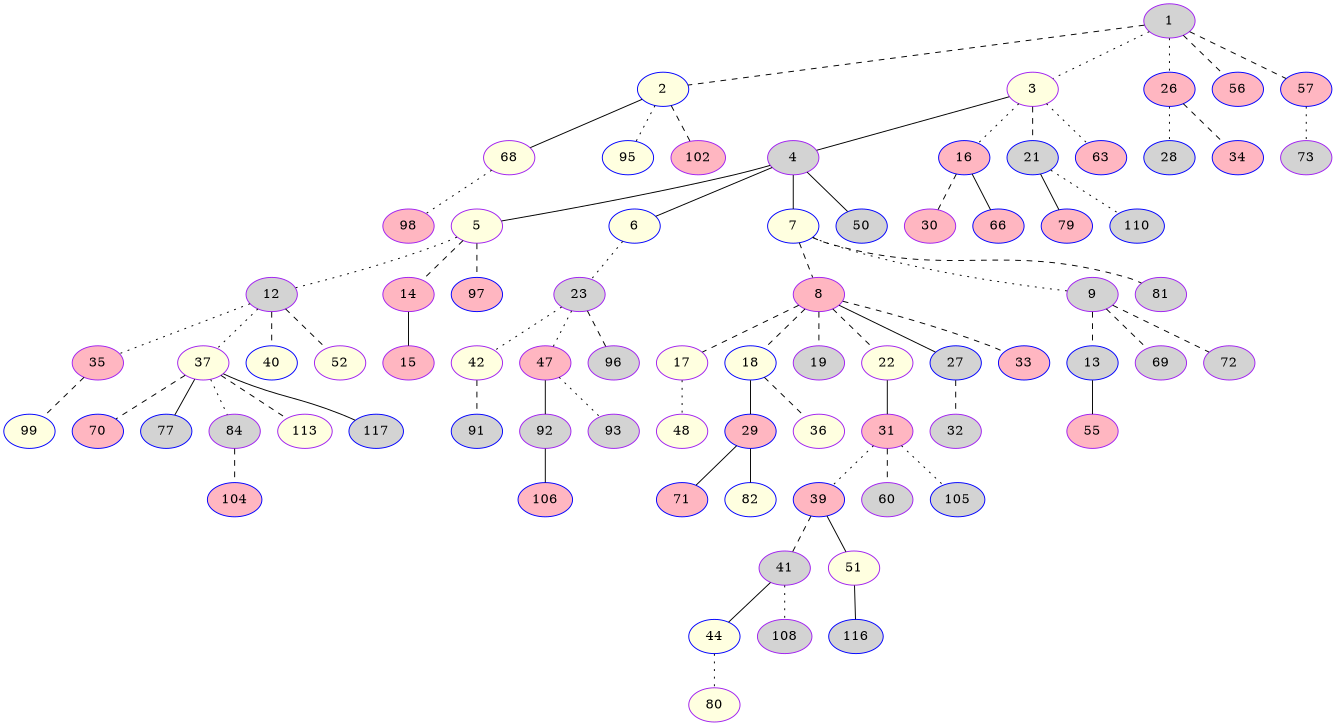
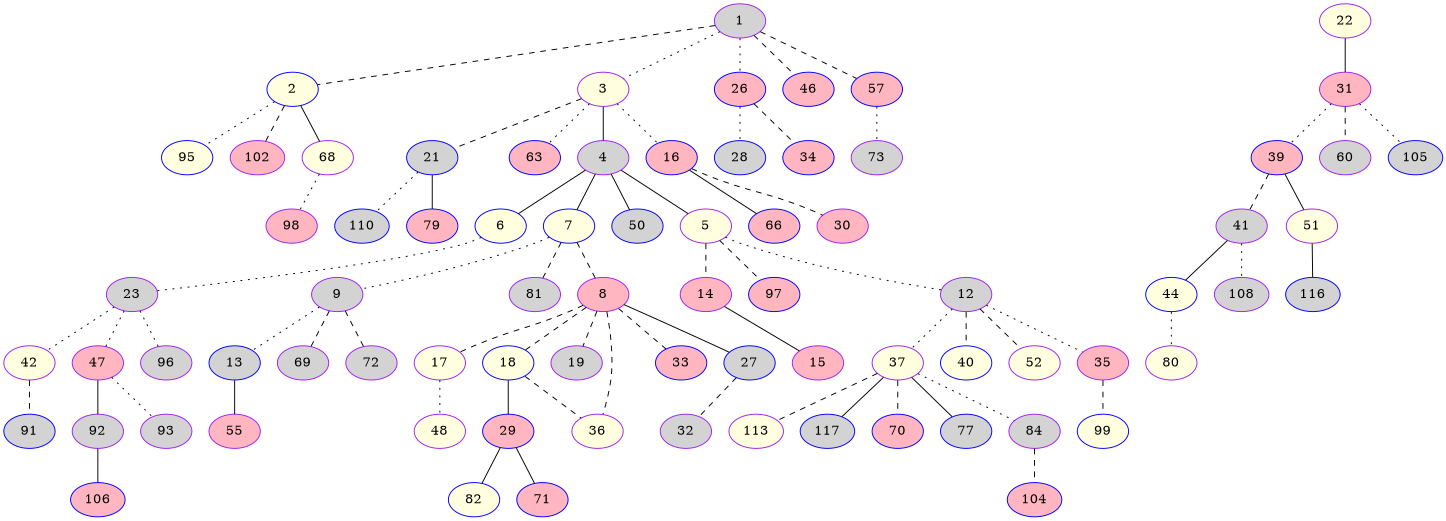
node "56": label "56" -> "46"
edge "23" -- "96": style dashed -> dotted
edge "8" -- "22": now "8" -- "36"
edge "9" -- "13": style dashed -> dotted
